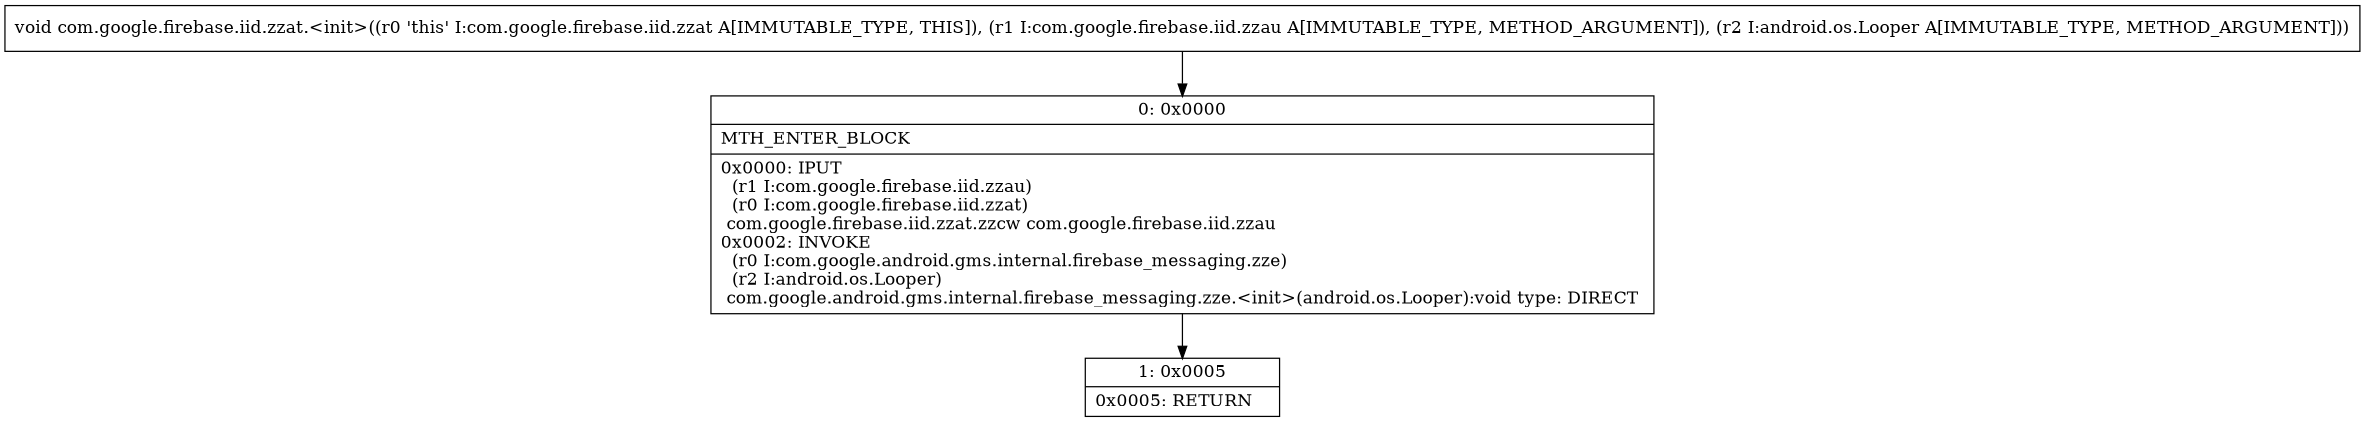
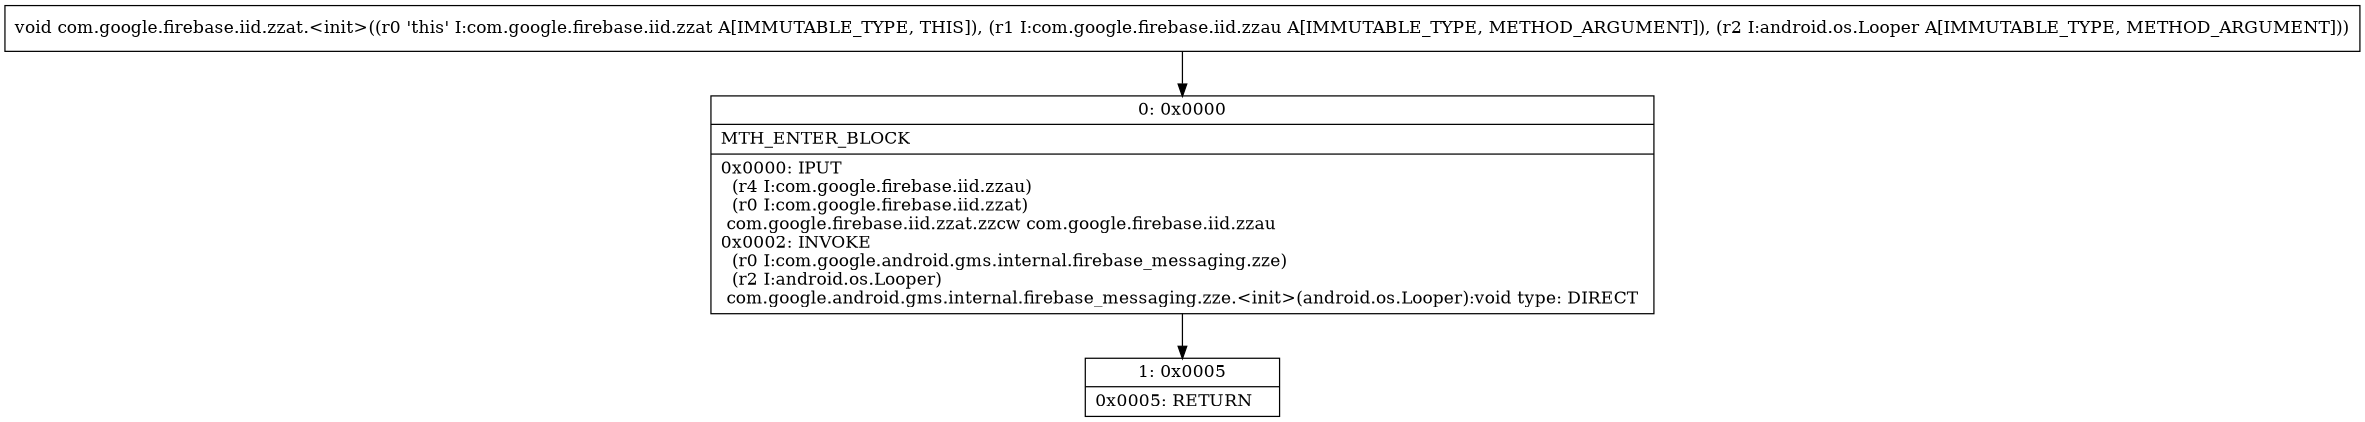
node "0: 0x0000": text "(r1 I:com.google.firebase.iid.zzau)" -> "(r4 I:com.google.firebase.iid.zzau)"
